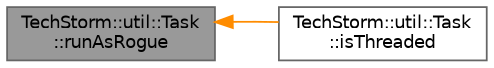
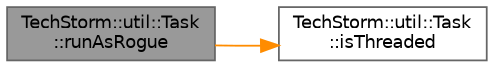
edge "TechStorm::util::Task ::isThreaded" -> "TechStorm::util::Task ::runAsRogue": reversed
